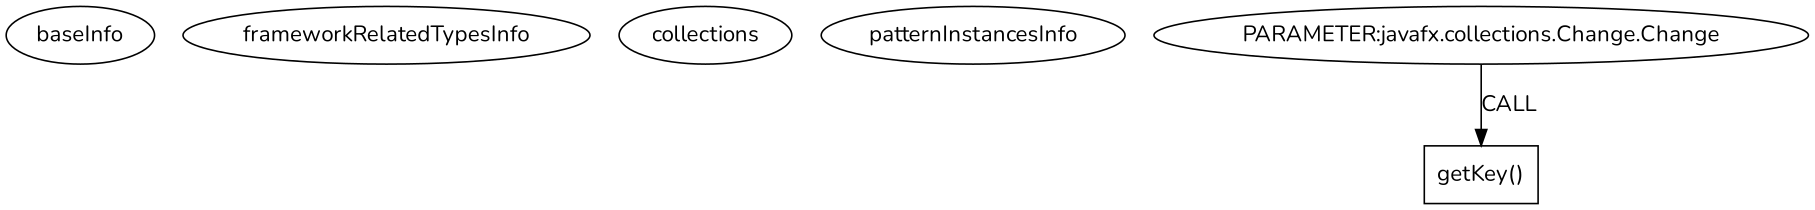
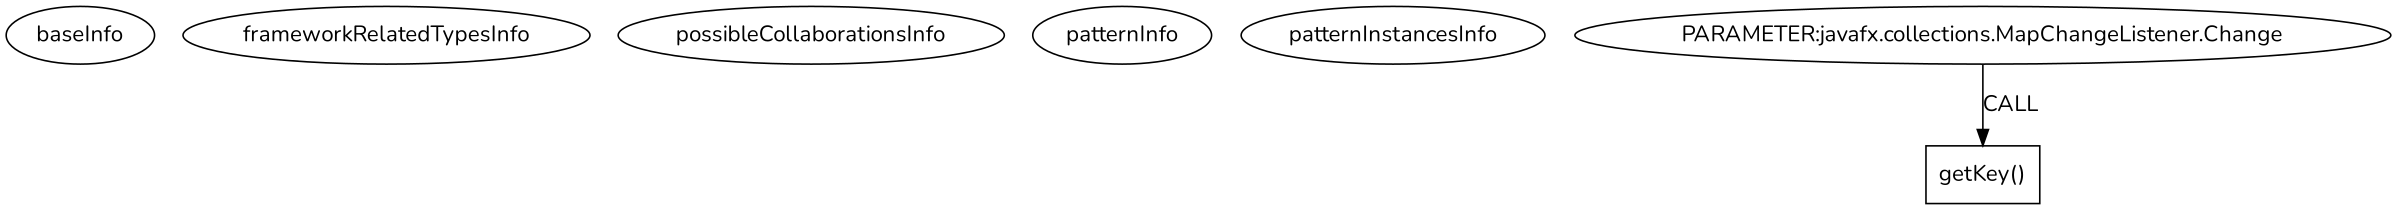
node "collections": label "collections" -> "possibleCollaborationsInfo"
node "patternInfo": added
node "PARAMETER:javafx.collections.Change.Change": label "PARAMETER:javafx.collections.Change.Change" -> "PARAMETER:javafx.collections.MapChangeListener.Change"
